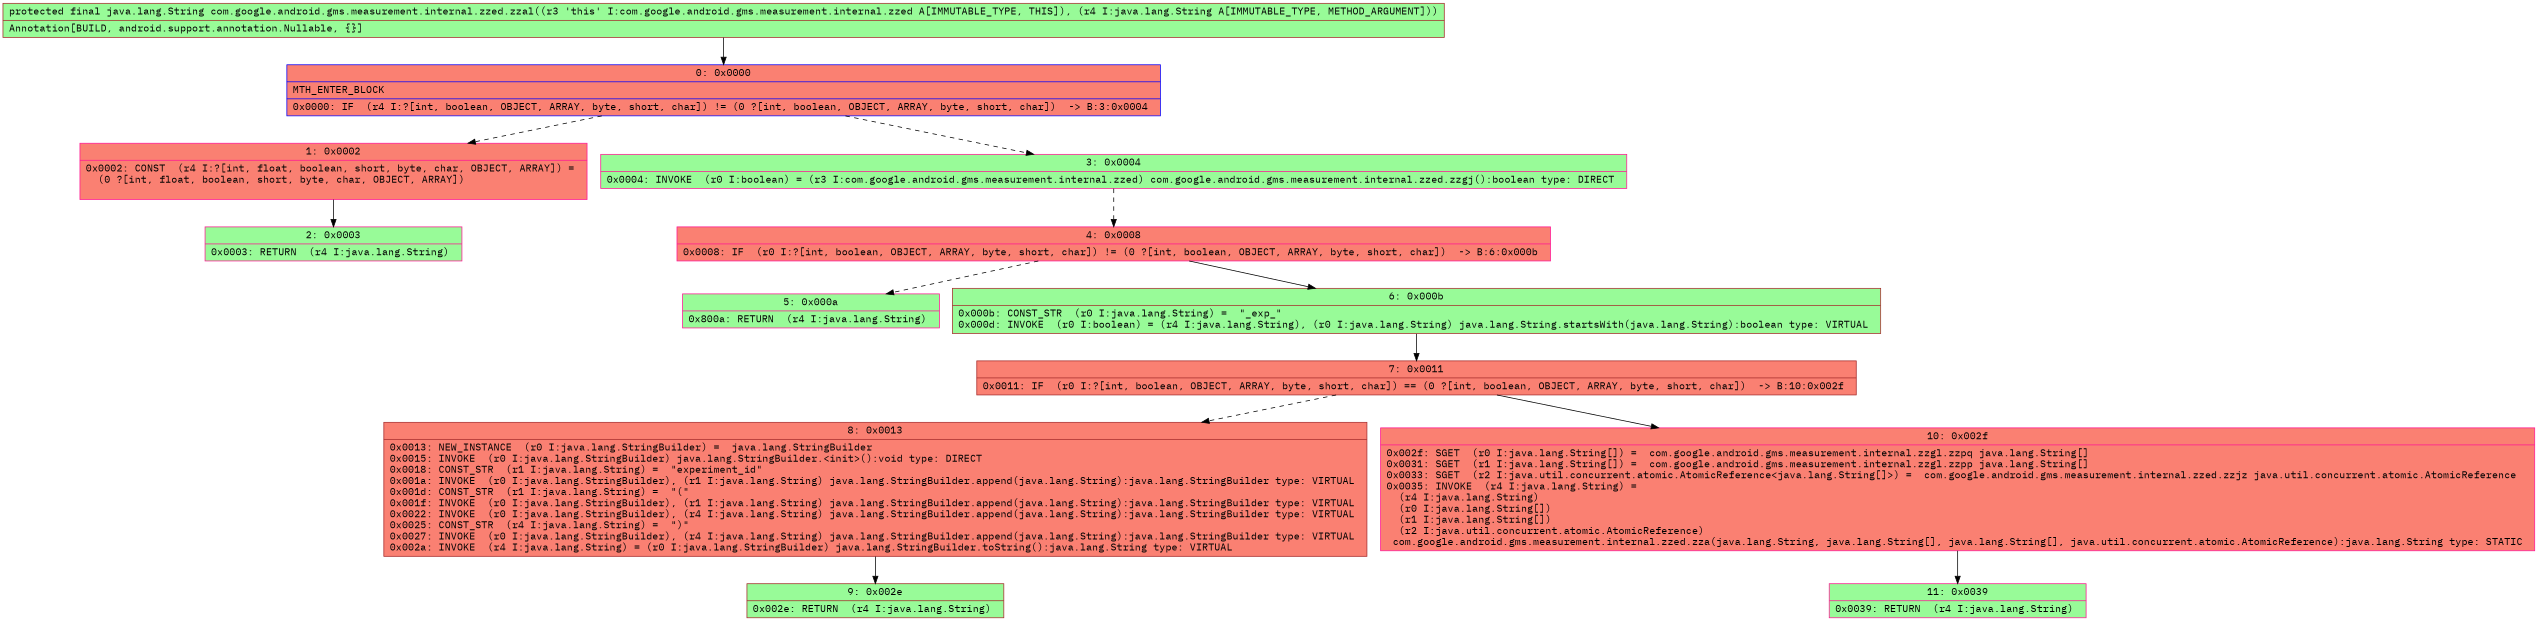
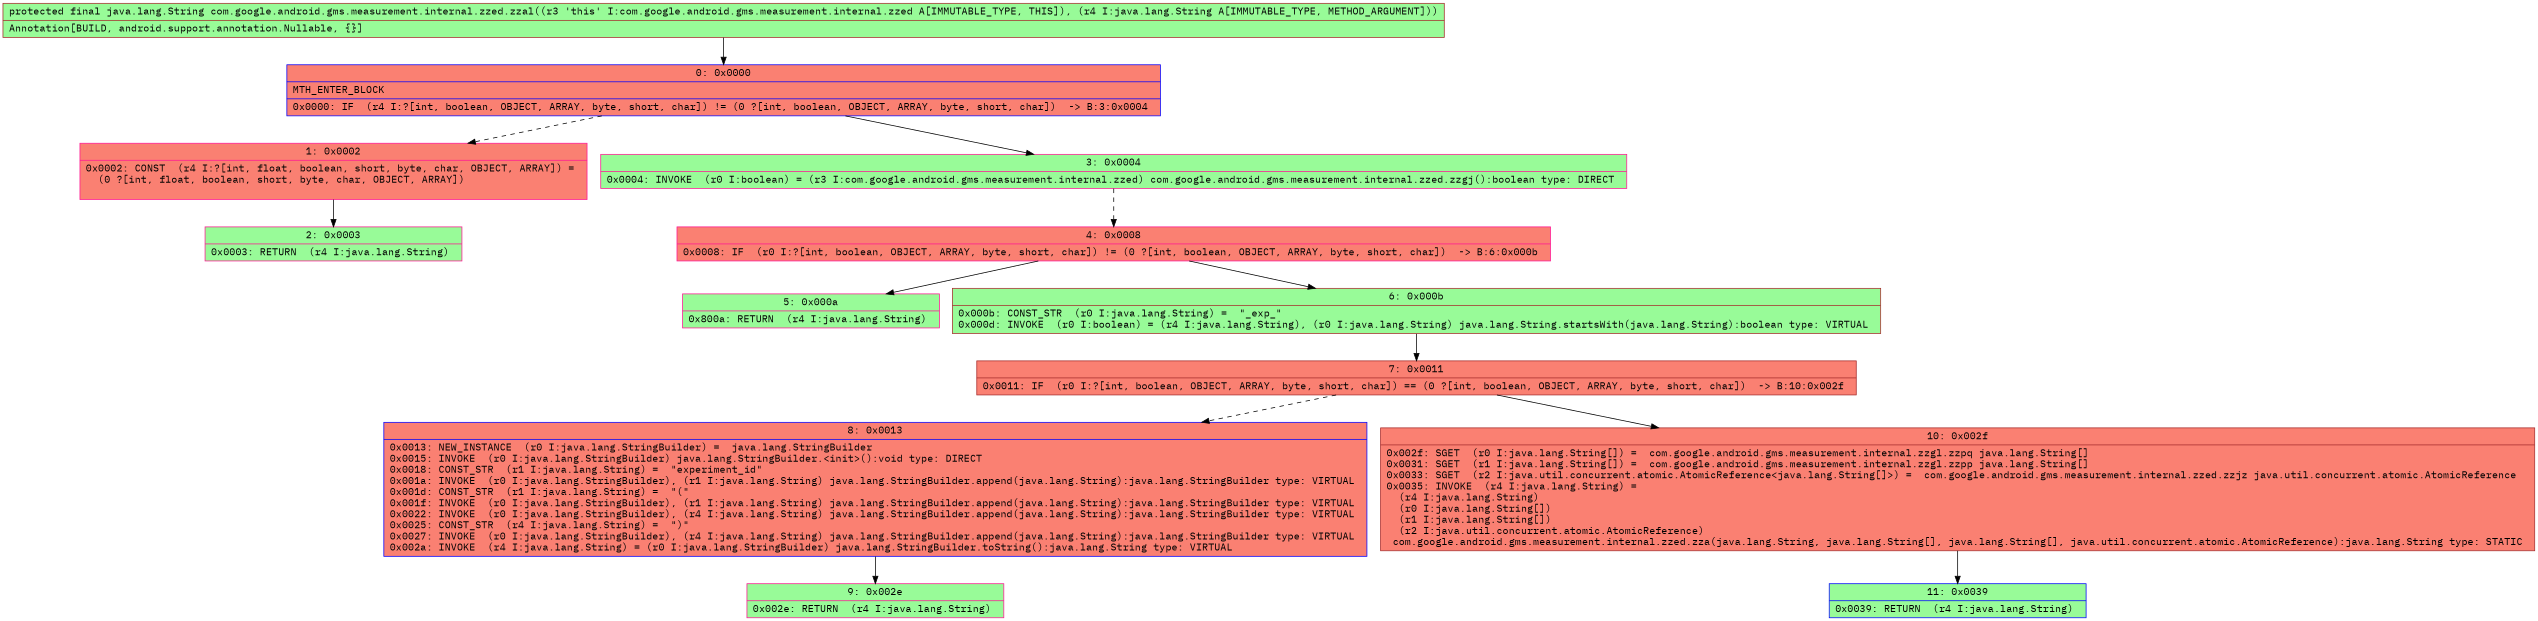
edge "0: 0x0000" -> "3: 0x0004": style dashed -> solid
edge "4: 0x0008" -> "5: 0x000a": style dashed -> solid
node "8: 0x0013": color brown -> blue
node "10: 0x002f": color deeppink -> brown
node "9: 0x002e": color brown -> deeppink
node "11: 0x0039": color deeppink -> blue
